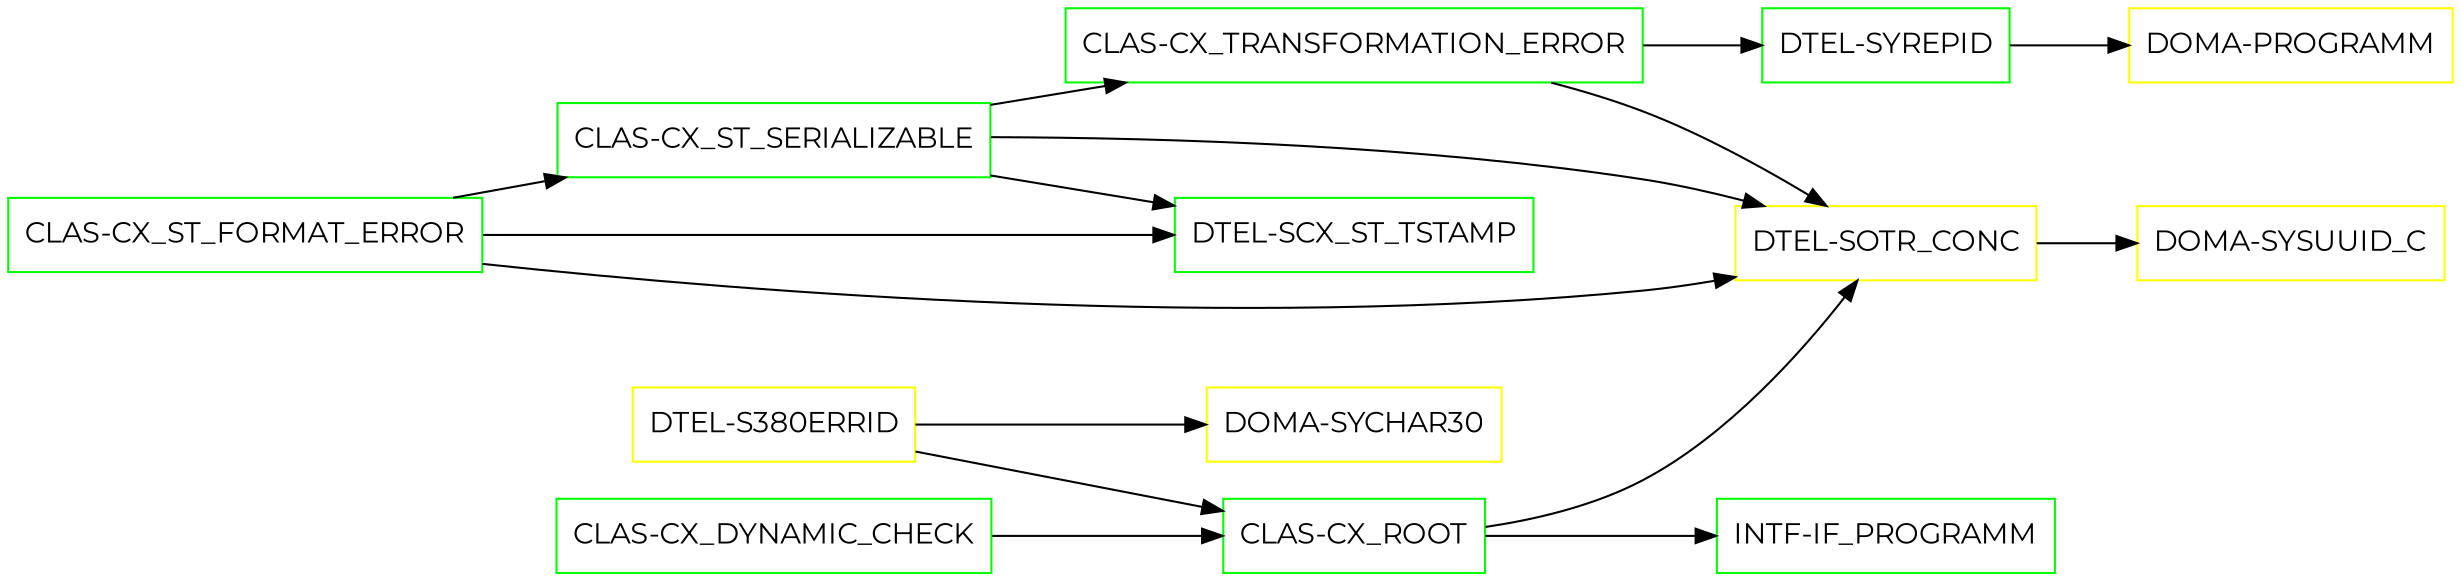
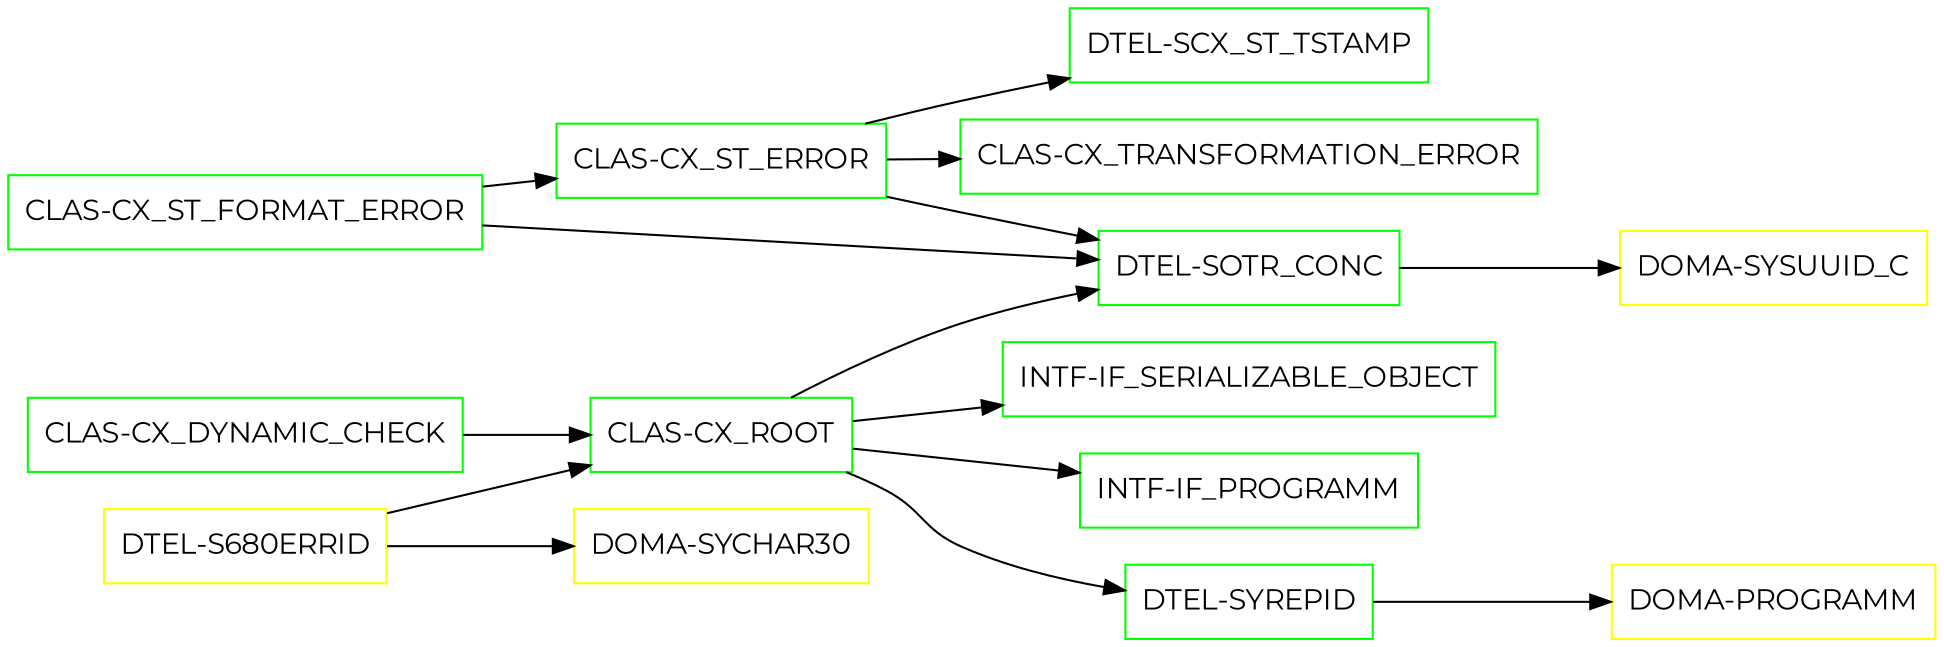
edge "CLAS-CX_TRANSFORMATION_ERROR" -> "DTEL-SYREPID": now "CLAS-CX_ROOT" -> "DTEL-SYREPID"
edge "CLAS-CX_TRANSFORMATION_ERROR" -> "DTEL-SOTR_CONC": removed
node "CLAS-CX_ST_SERIALIZABLE": label "CLAS-CX_ST_SERIALIZABLE" -> "CLAS-CX_ST_ERROR"
edge "CLAS-CX_ST_FORMAT_ERROR" -> "DTEL-SCX_ST_TSTAMP": removed
node "DTEL-SOTR_CONC": color yellow -> green
node "INTF-IF_SERIALIZABLE_OBJECT": added
node "DTEL-S380ERRID": label "DTEL-S380ERRID" -> "DTEL-S680ERRID"
